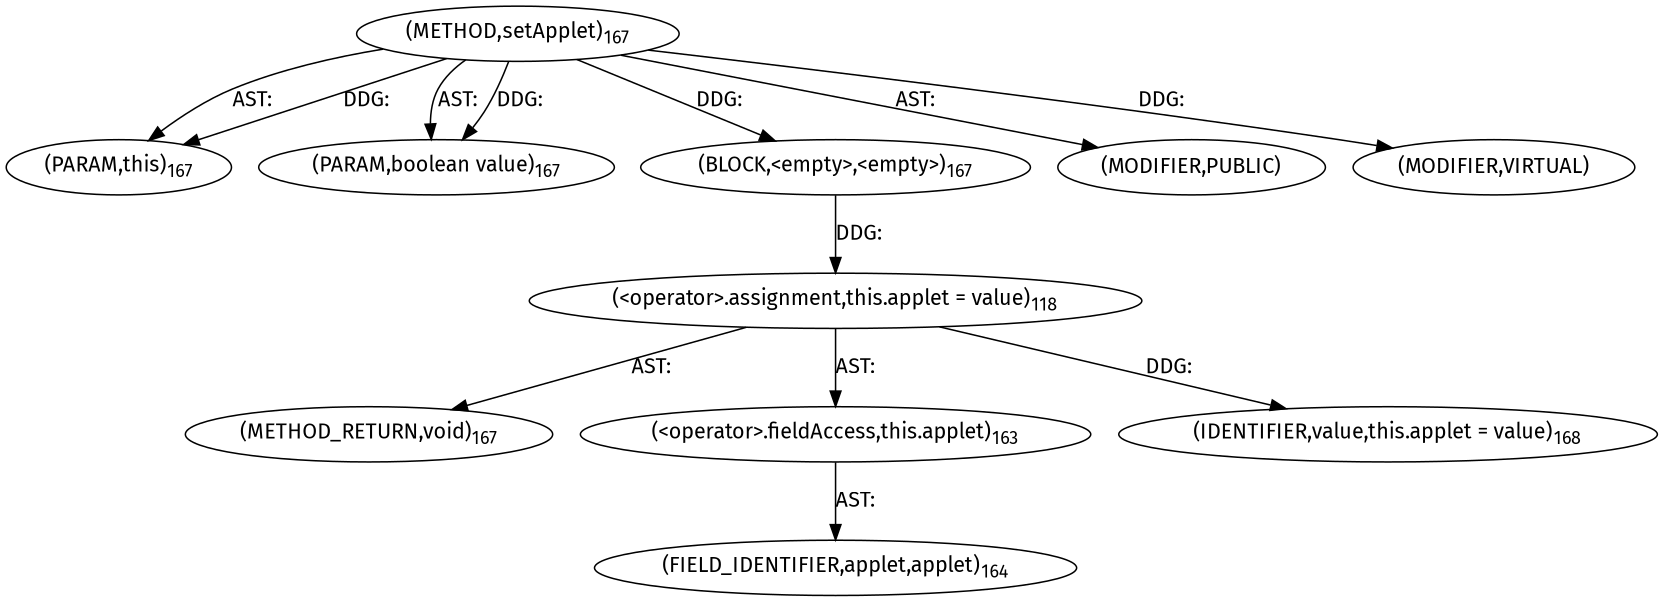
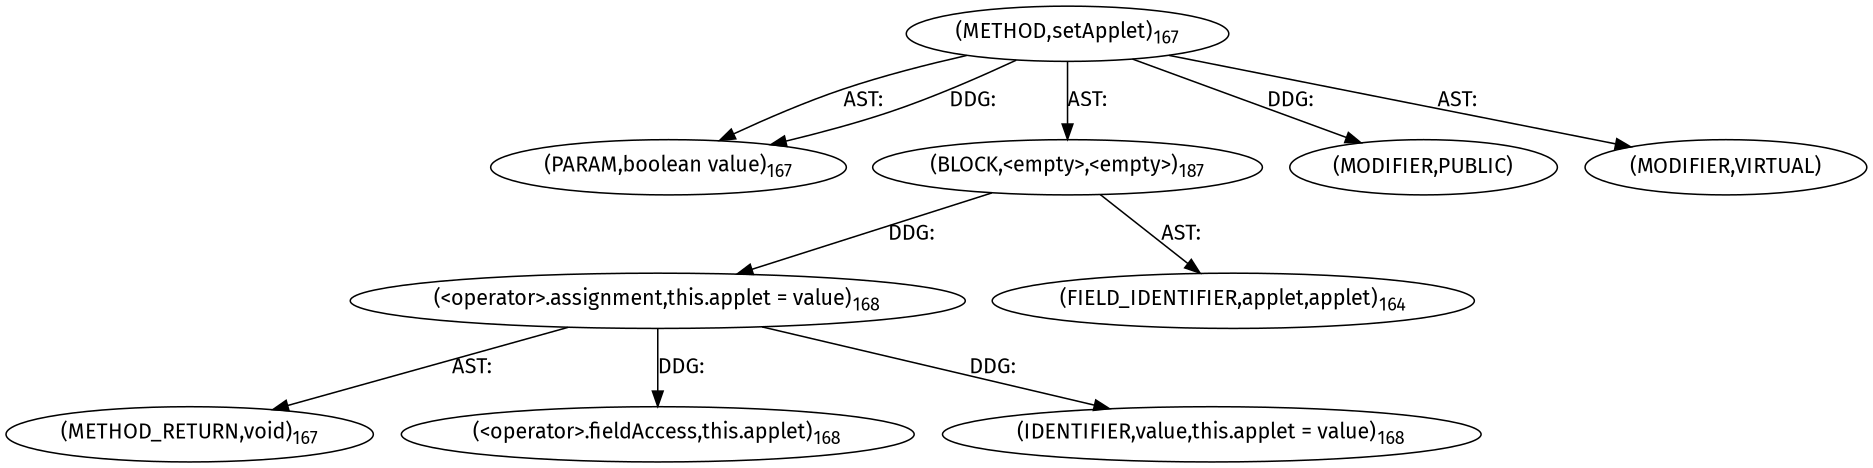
edge "(METHOD,setApplet)" -> "(BLOCK,<empty>,<empty>)": label "DDG: " -> "AST: "
edge "(METHOD,setApplet)" -> "(MODIFIER,PUBLIC)": label "AST: " -> "DDG: "
edge "(METHOD,setApplet)" -> "(MODIFIER,VIRTUAL)": label "DDG: " -> "AST: "
node "(BLOCK,<empty>,<empty>)": text "167" -> "187"
node "(PARAM,this)": removed
node "(<operator>.assignment,this.applet = value)": text "118" -> "168"
edge "(<operator>.assignment,this.applet = value)" -> "(<operator>.fieldAccess,this.applet)": label "AST: " -> "DDG: "
node "(<operator>.fieldAccess,this.applet)": text "163" -> "168"
edge "(<operator>.fieldAccess,this.applet)" -> "(FIELD_IDENTIFIER,applet,applet)": now "(BLOCK,<empty>,<empty>)" -> "(FIELD_IDENTIFIER,applet,applet)"
